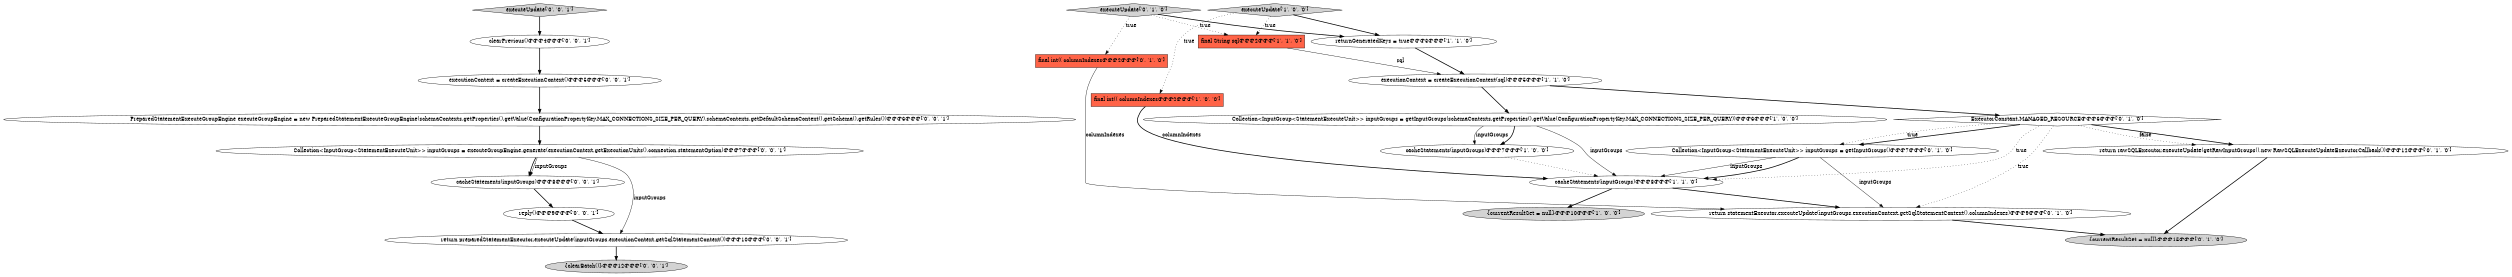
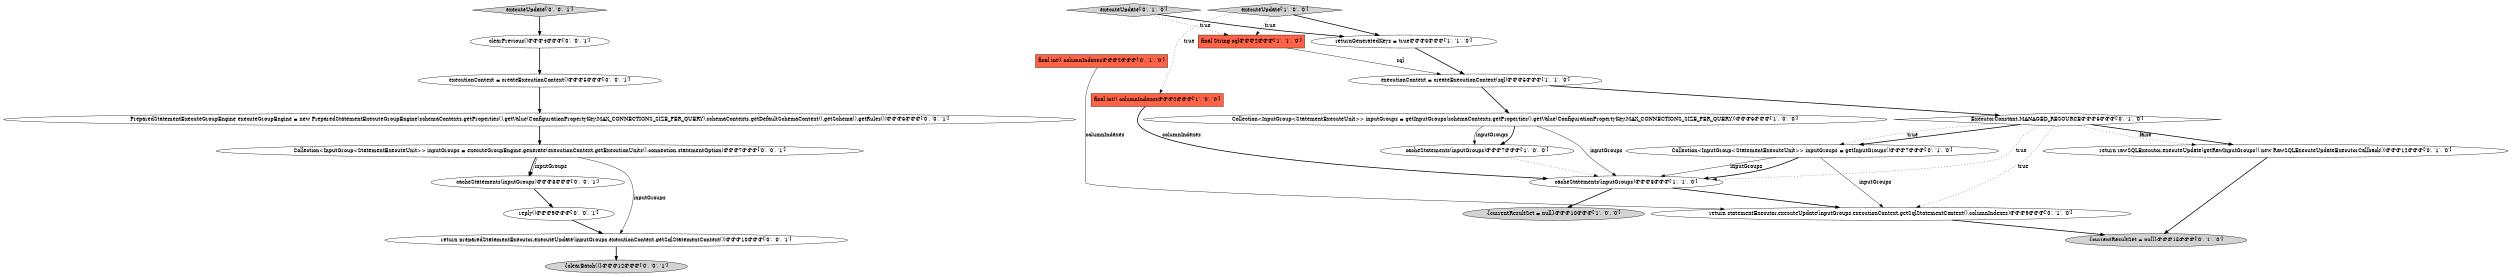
edge "executeUpdate['0', '1', '0']" -> "final int(( columnIndexes@@@2@@@['0', '1', '0']": removed, label "true"
